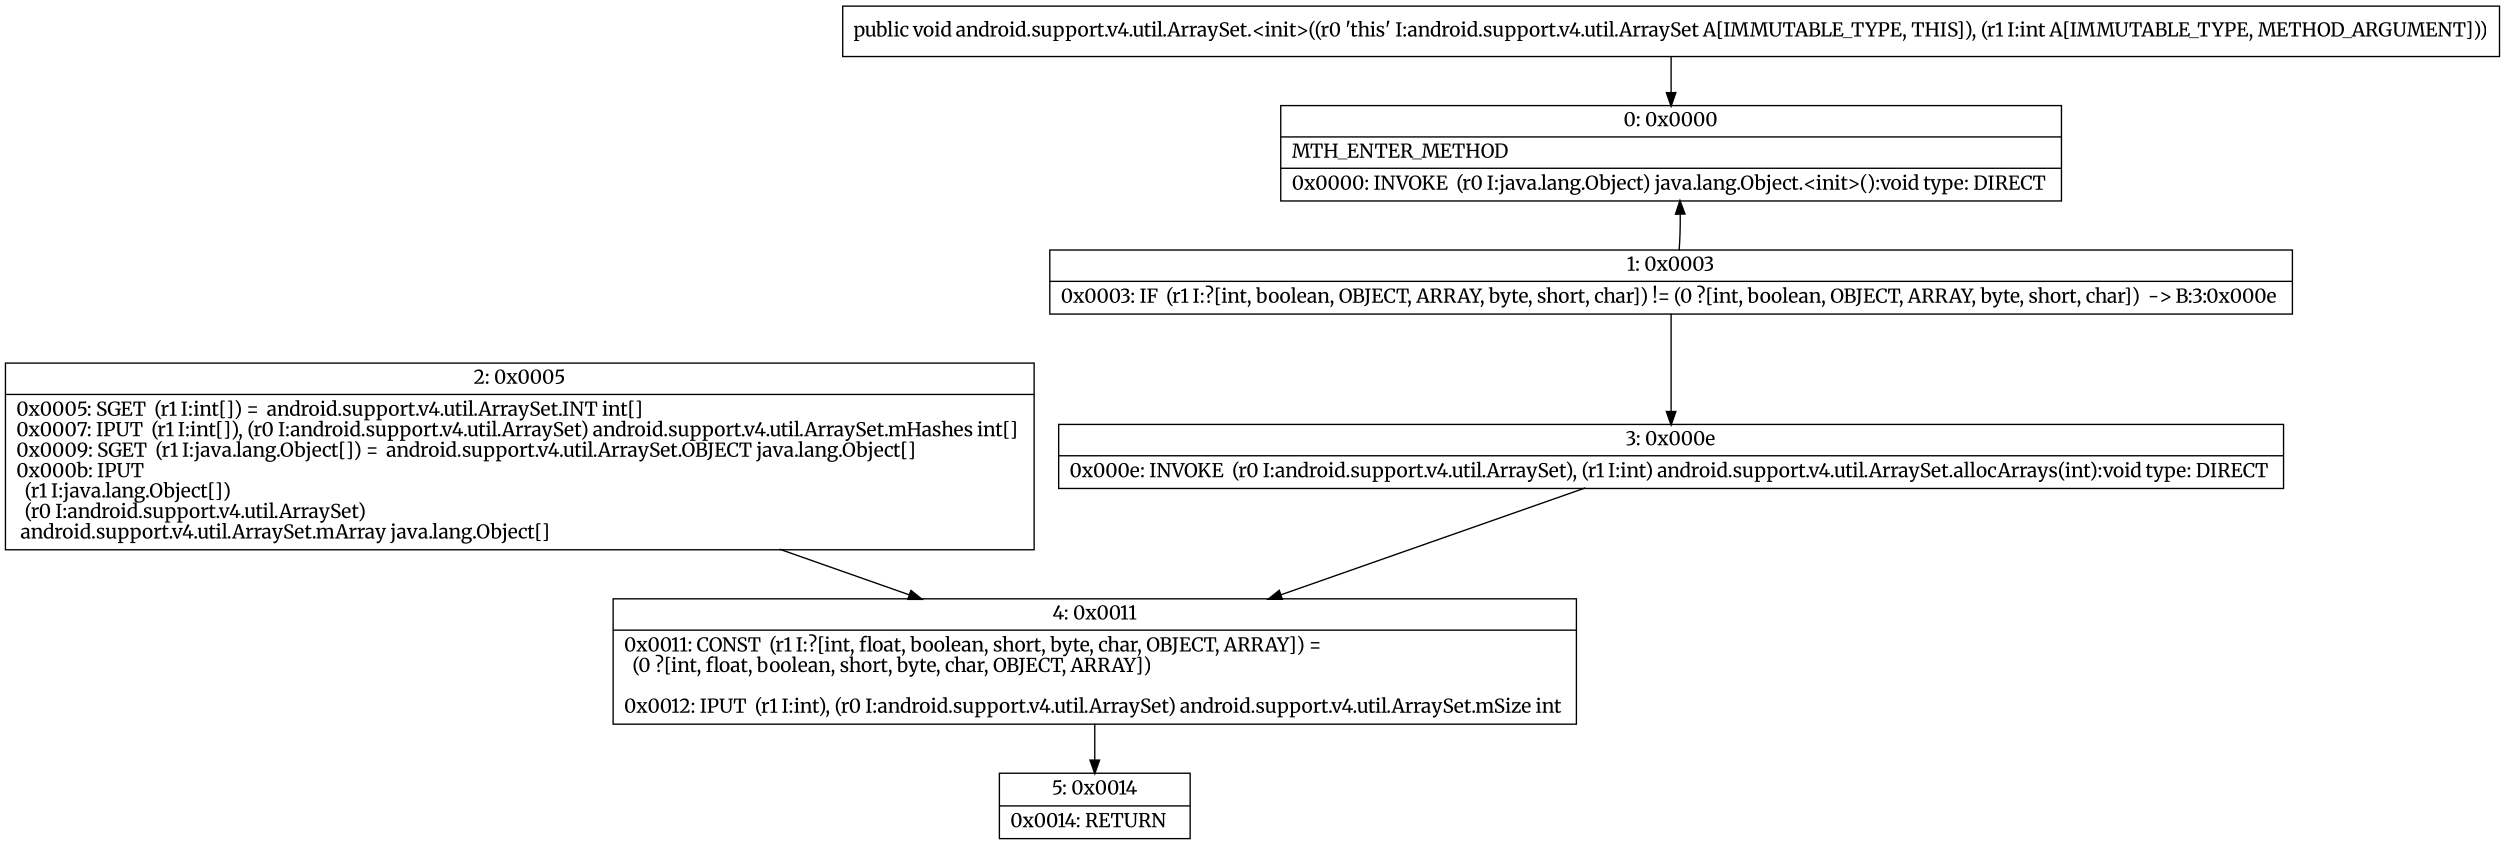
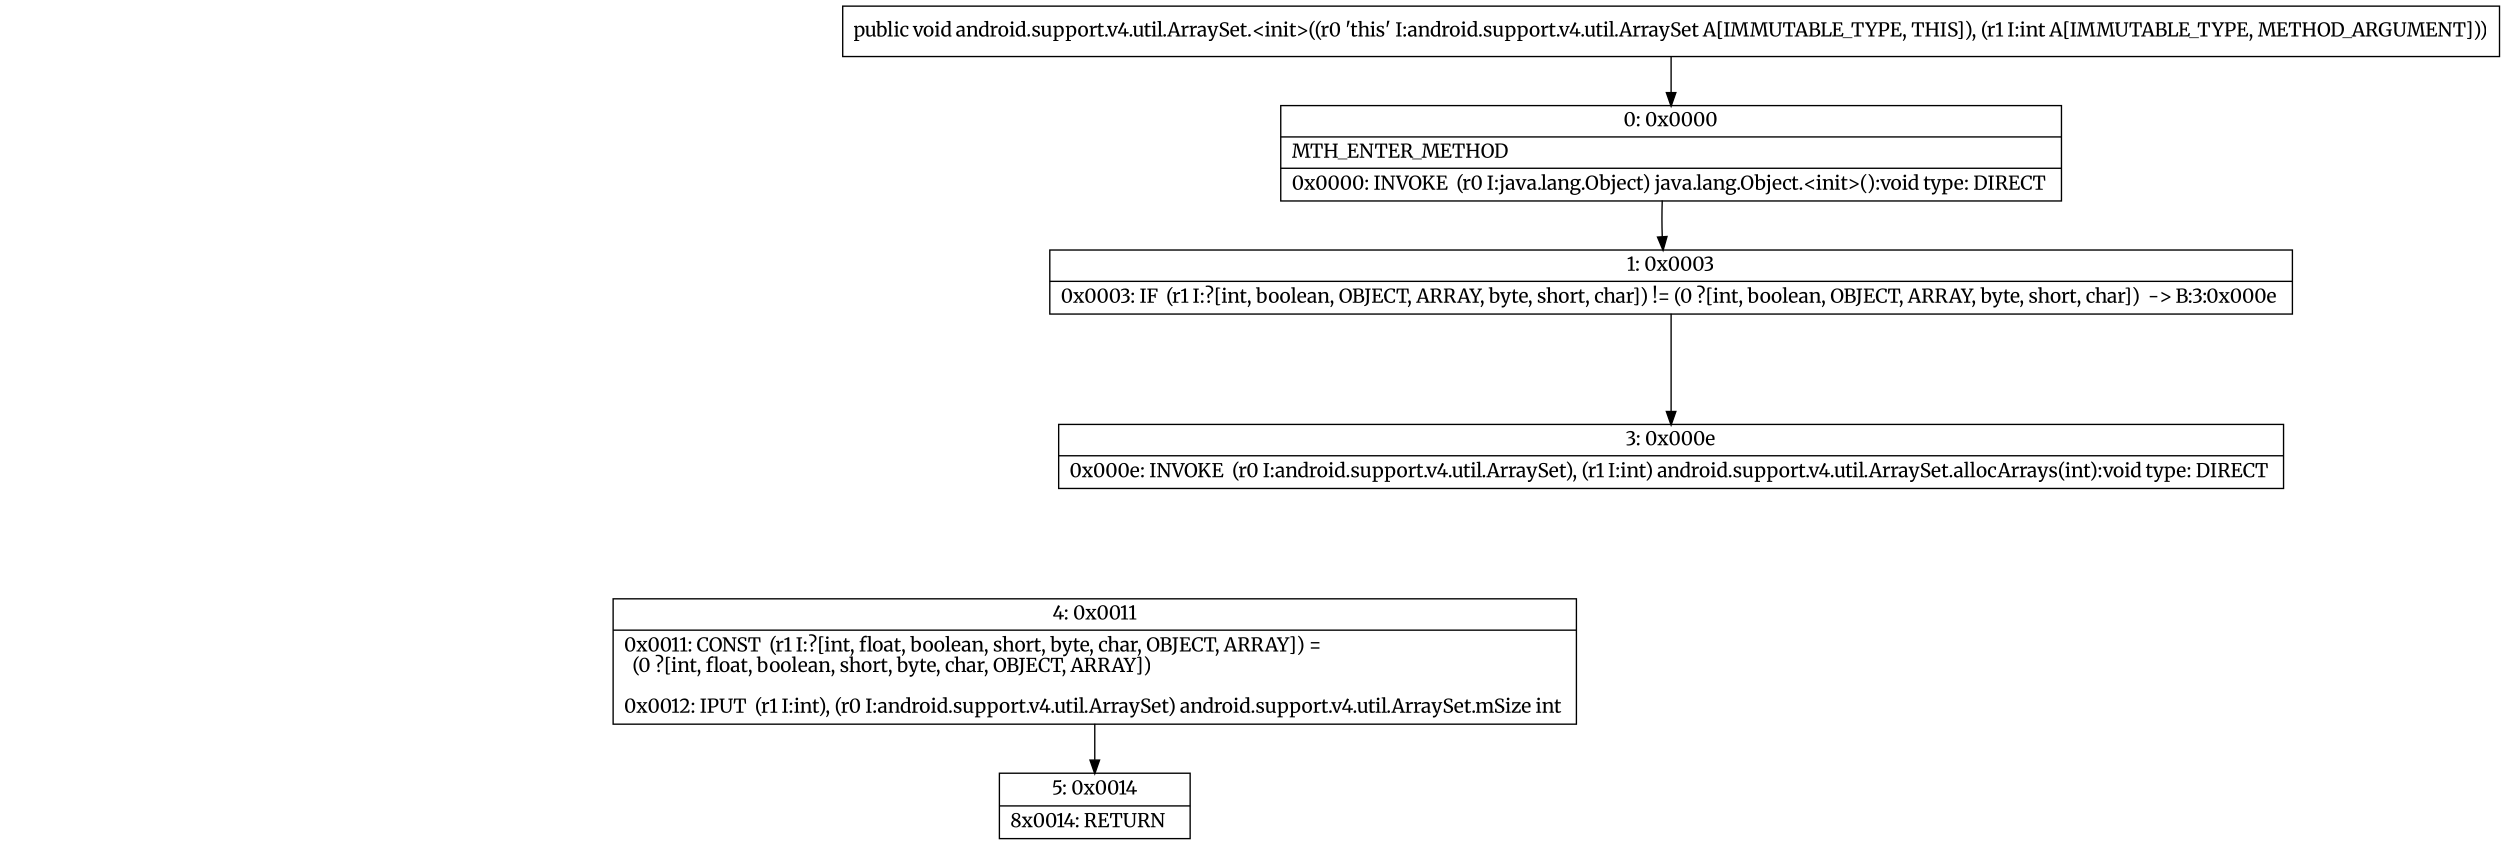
edge "1: 0x0003" -> "0: 0x0000": reversed
node "2: 0x0005": removed
edge "3: 0x000e" -> "4: 0x0011": removed
node "5: 0x0014": text "0x0014: RETURN" -> "8x0014: RETURN"
